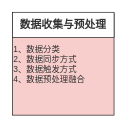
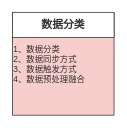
node "数据收集与预处理": label "数据收集与预处理" -> "数据分类"
